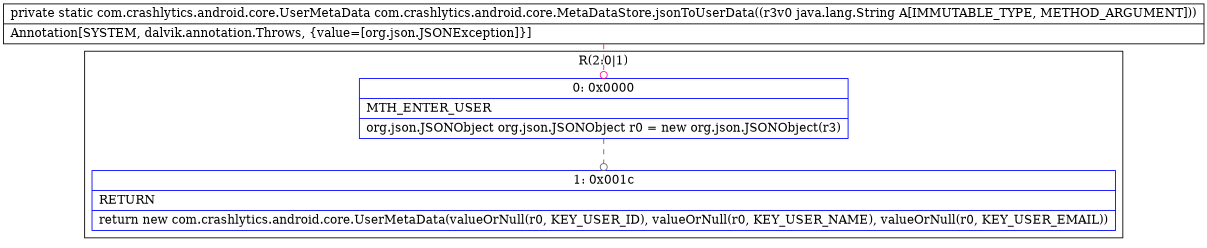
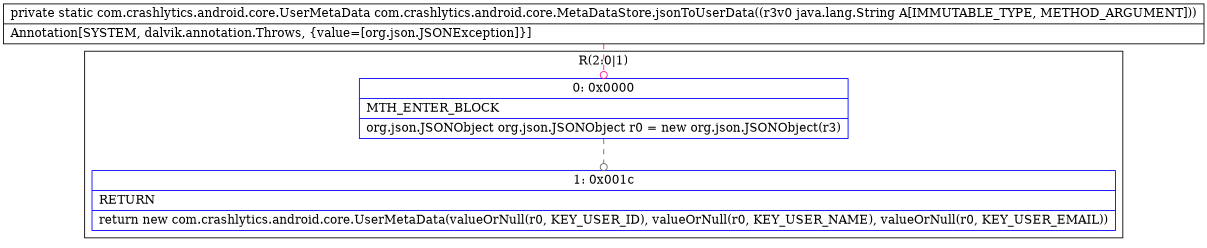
node "0: 0x0000": text "MTH_ENTER_USER" -> "MTH_ENTER_BLOCK"
